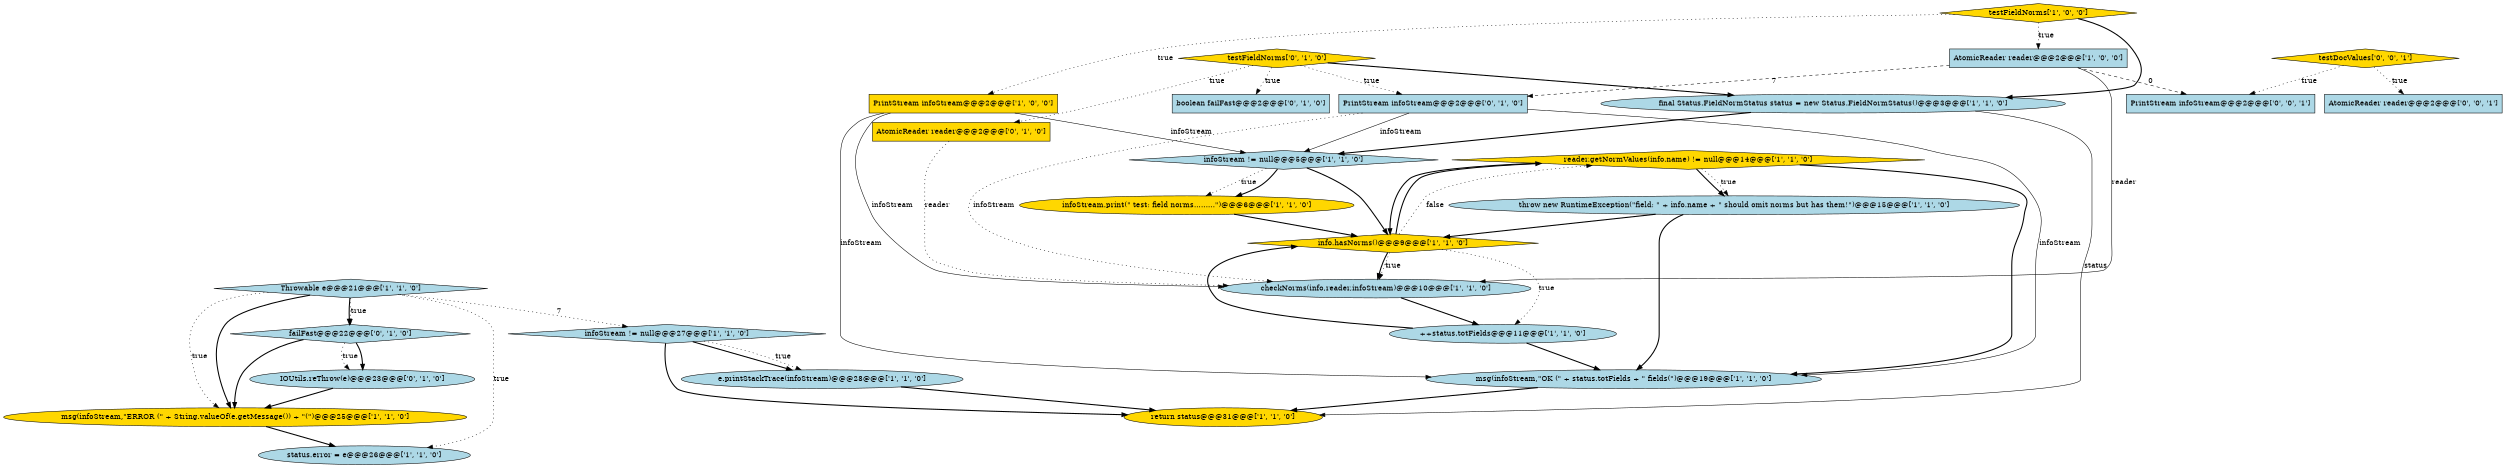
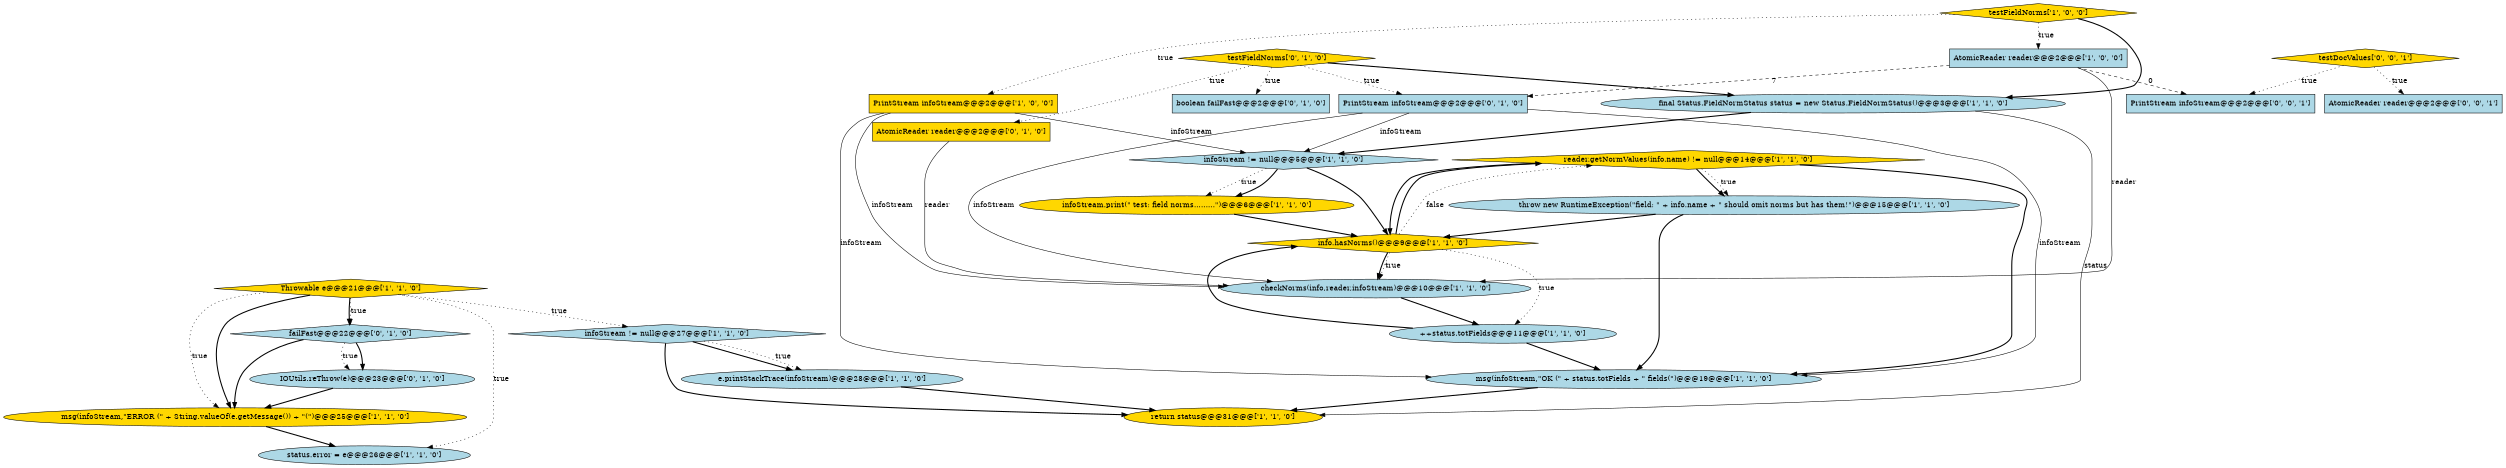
edge "PrintStream infoStream@@@2@@@['0', '1', '0']" -> "checkNorms(info,reader,infoStream)@@@10@@@['1', '1', '0']": style dotted -> solid
edge "AtomicReader reader@@@2@@@['0', '1', '0']" -> "checkNorms(info,reader,infoStream)@@@10@@@['1', '1', '0']": style dotted -> solid
node "Throwable e@@@21@@@['1', '1', '0']": fillcolor lightblue -> gold
edge "Throwable e@@@21@@@['1', '1', '0']" -> "infoStream != null@@@27@@@['1', '1', '0']": label "7" -> "true"
